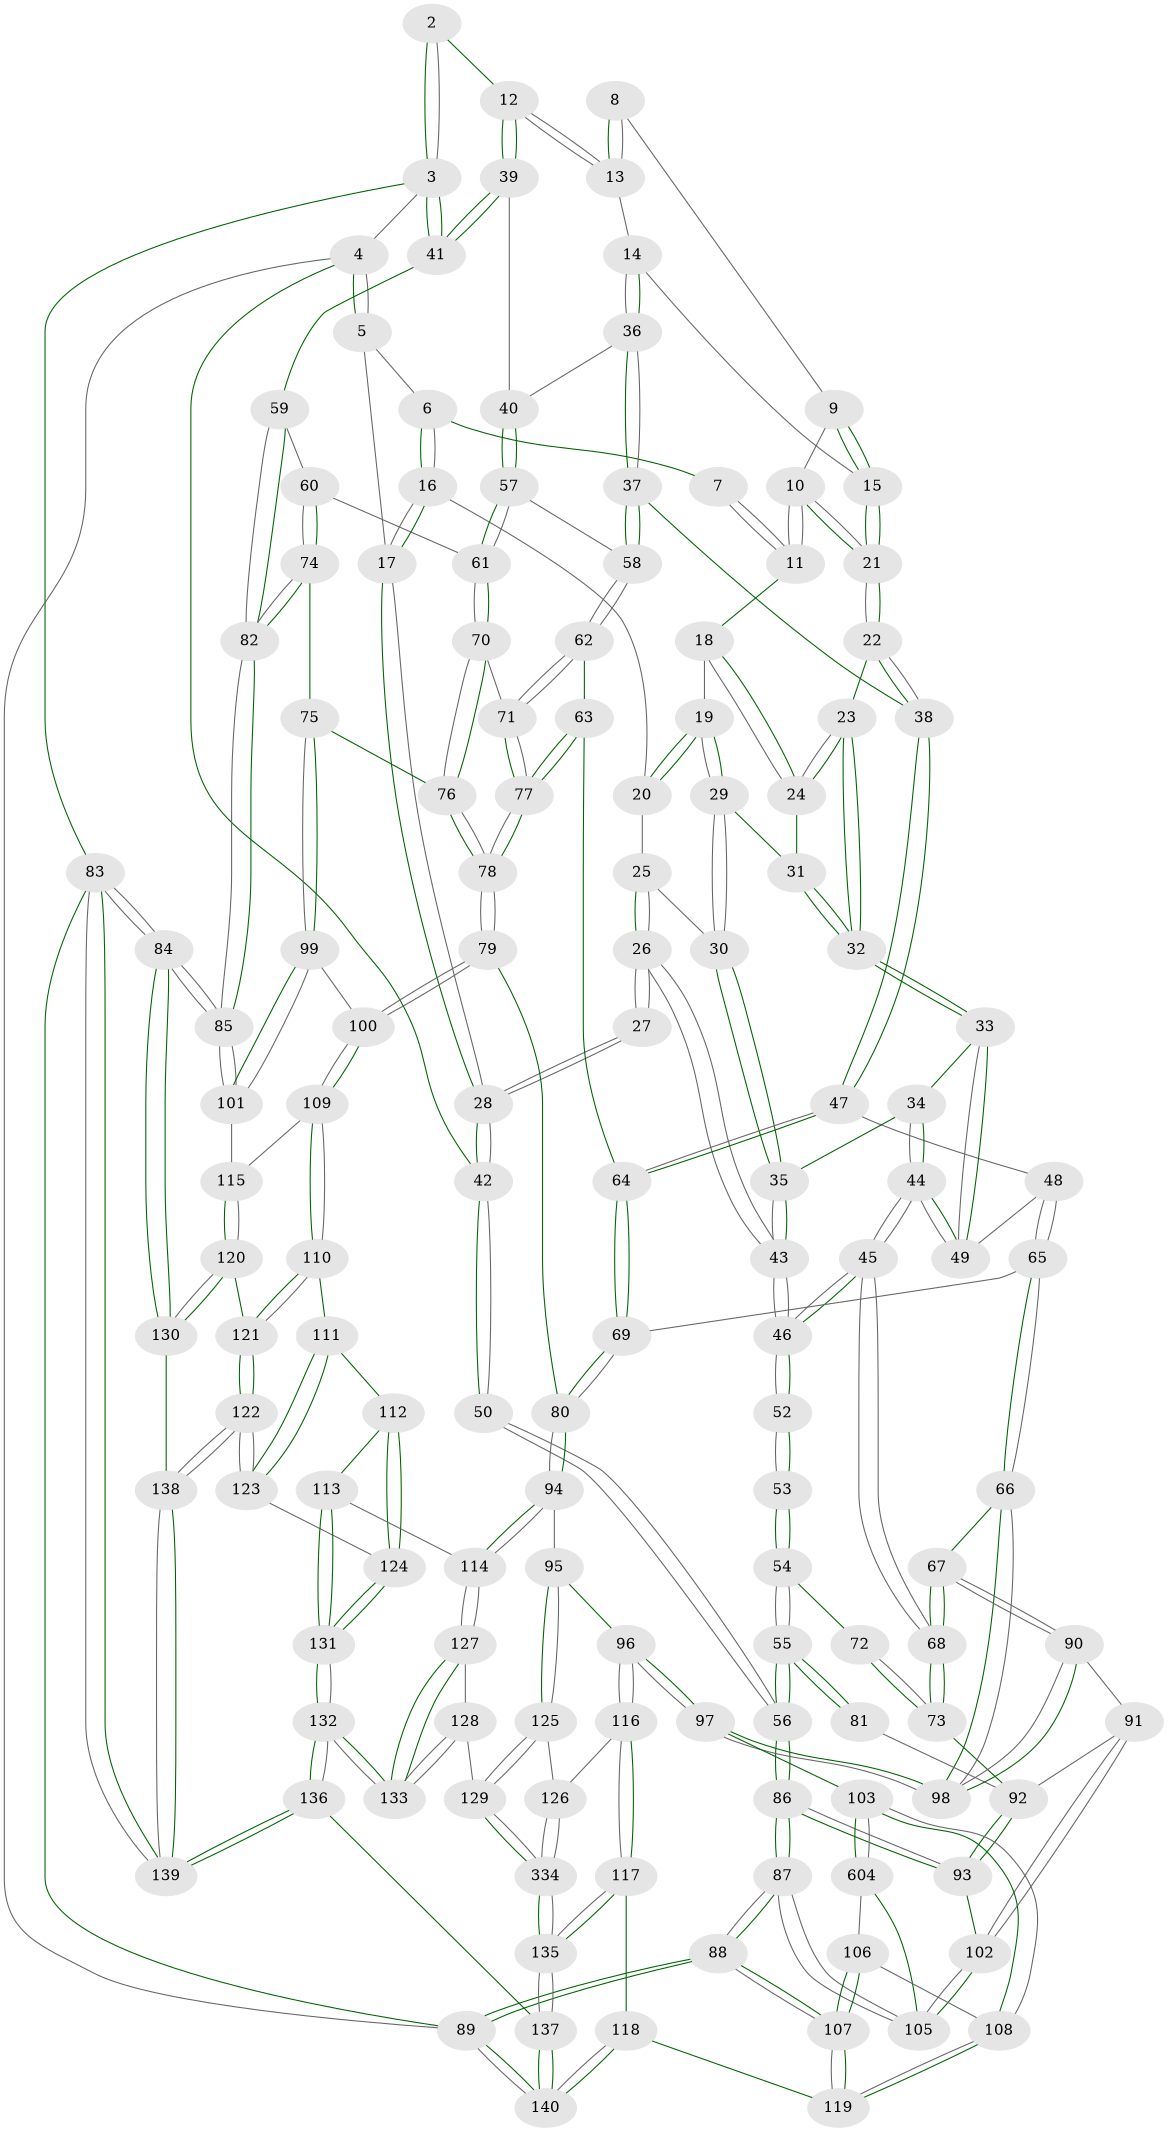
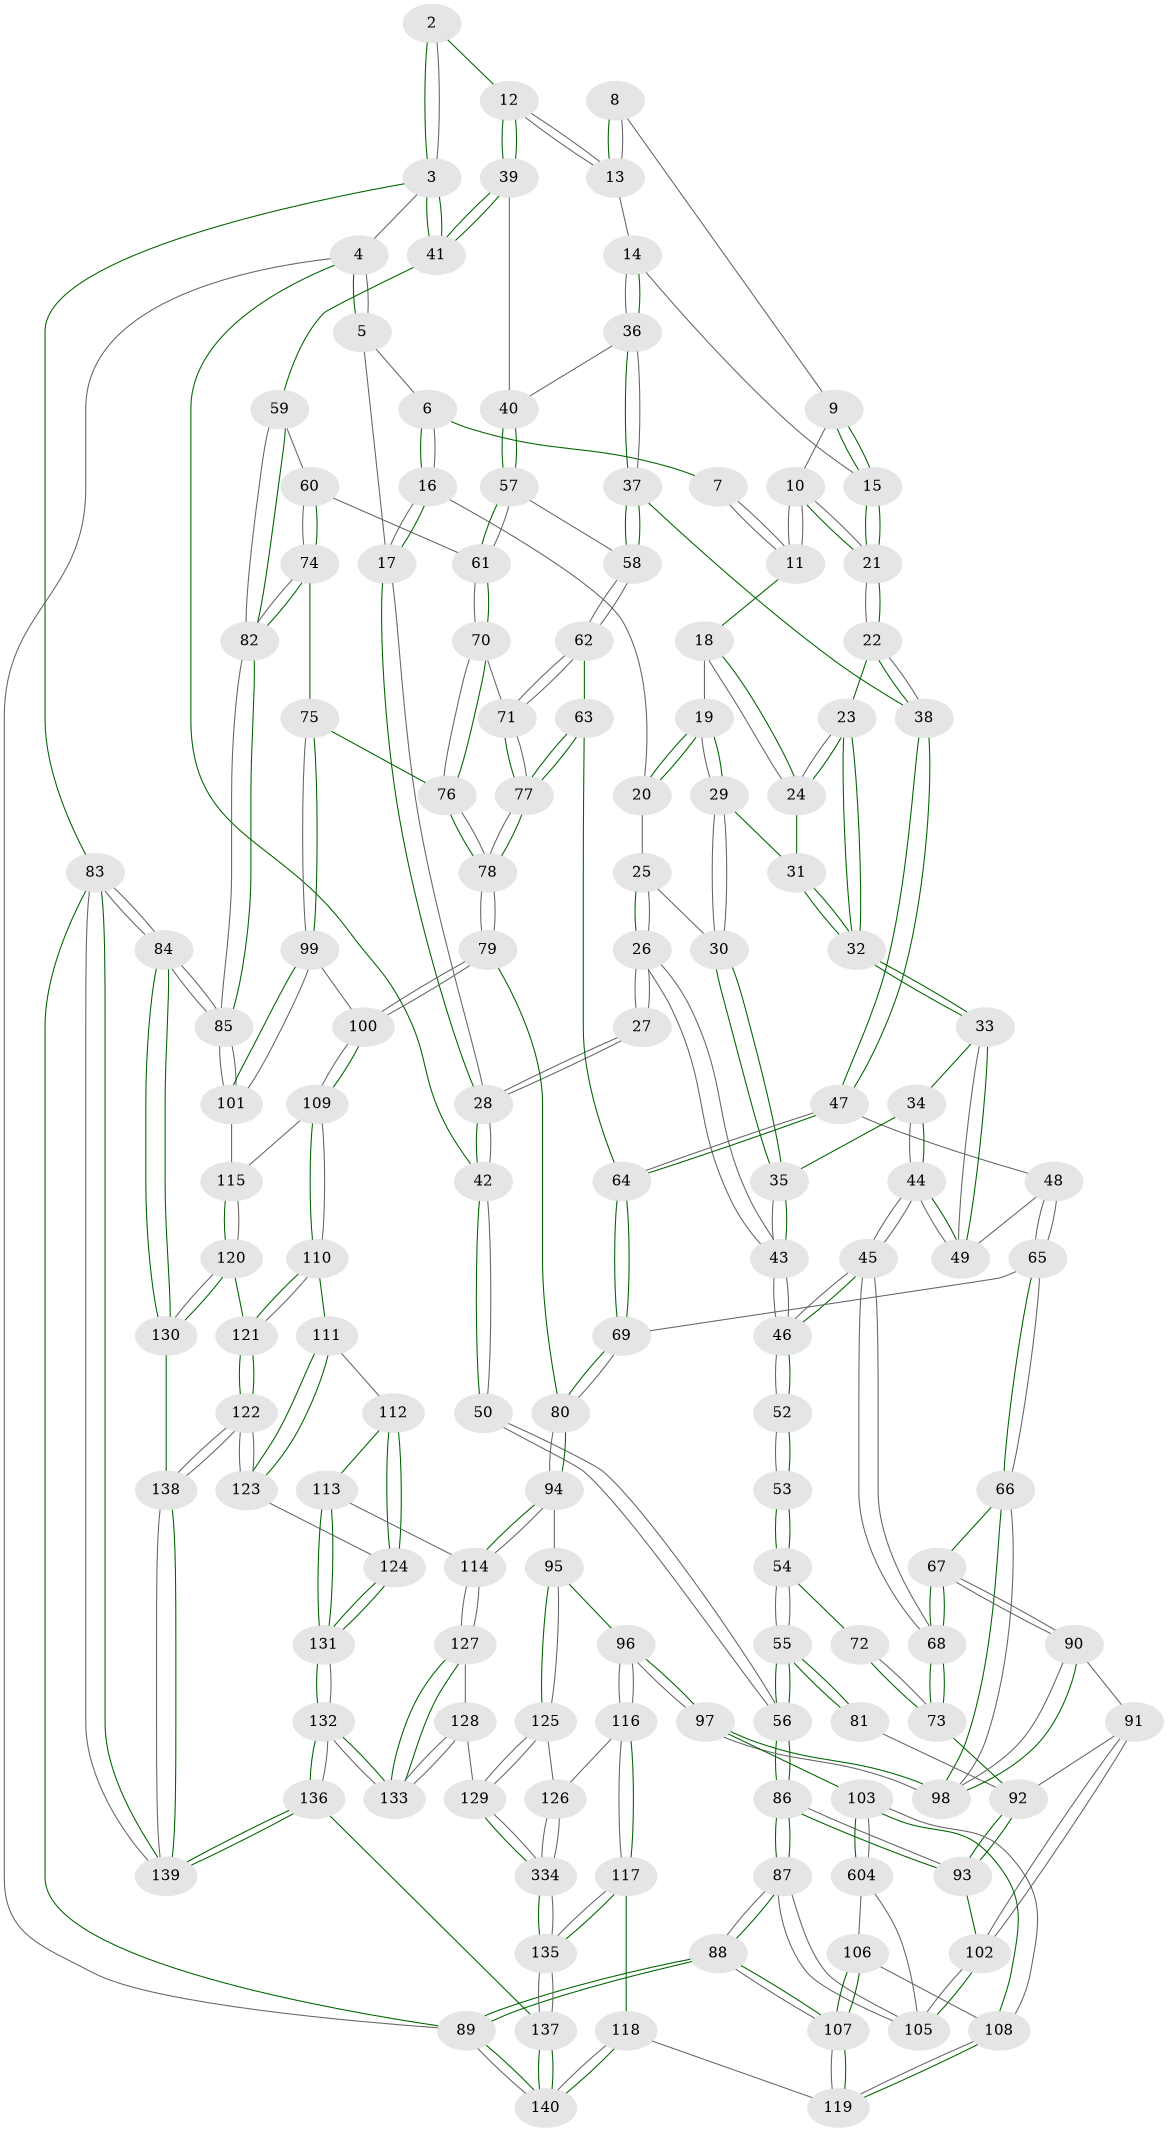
edge "111" -- "112": color darkgreen -> gray40
edge "604" -- "105": color darkgreen -> gray40
edge "118" -- "119": color darkgreen -> gray40
